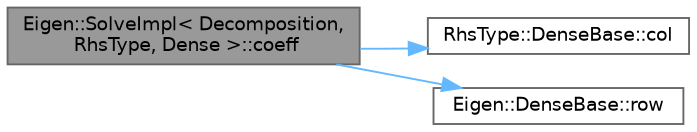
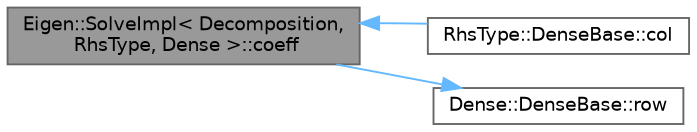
edge "Eigen::SolveImpl< Decomposition, RhsType, Dense >::coeff" -> "RhsType::DenseBase::col": reversed
node "Eigen::DenseBase::row": label "Eigen::DenseBase::row" -> "Dense::DenseBase::row"
